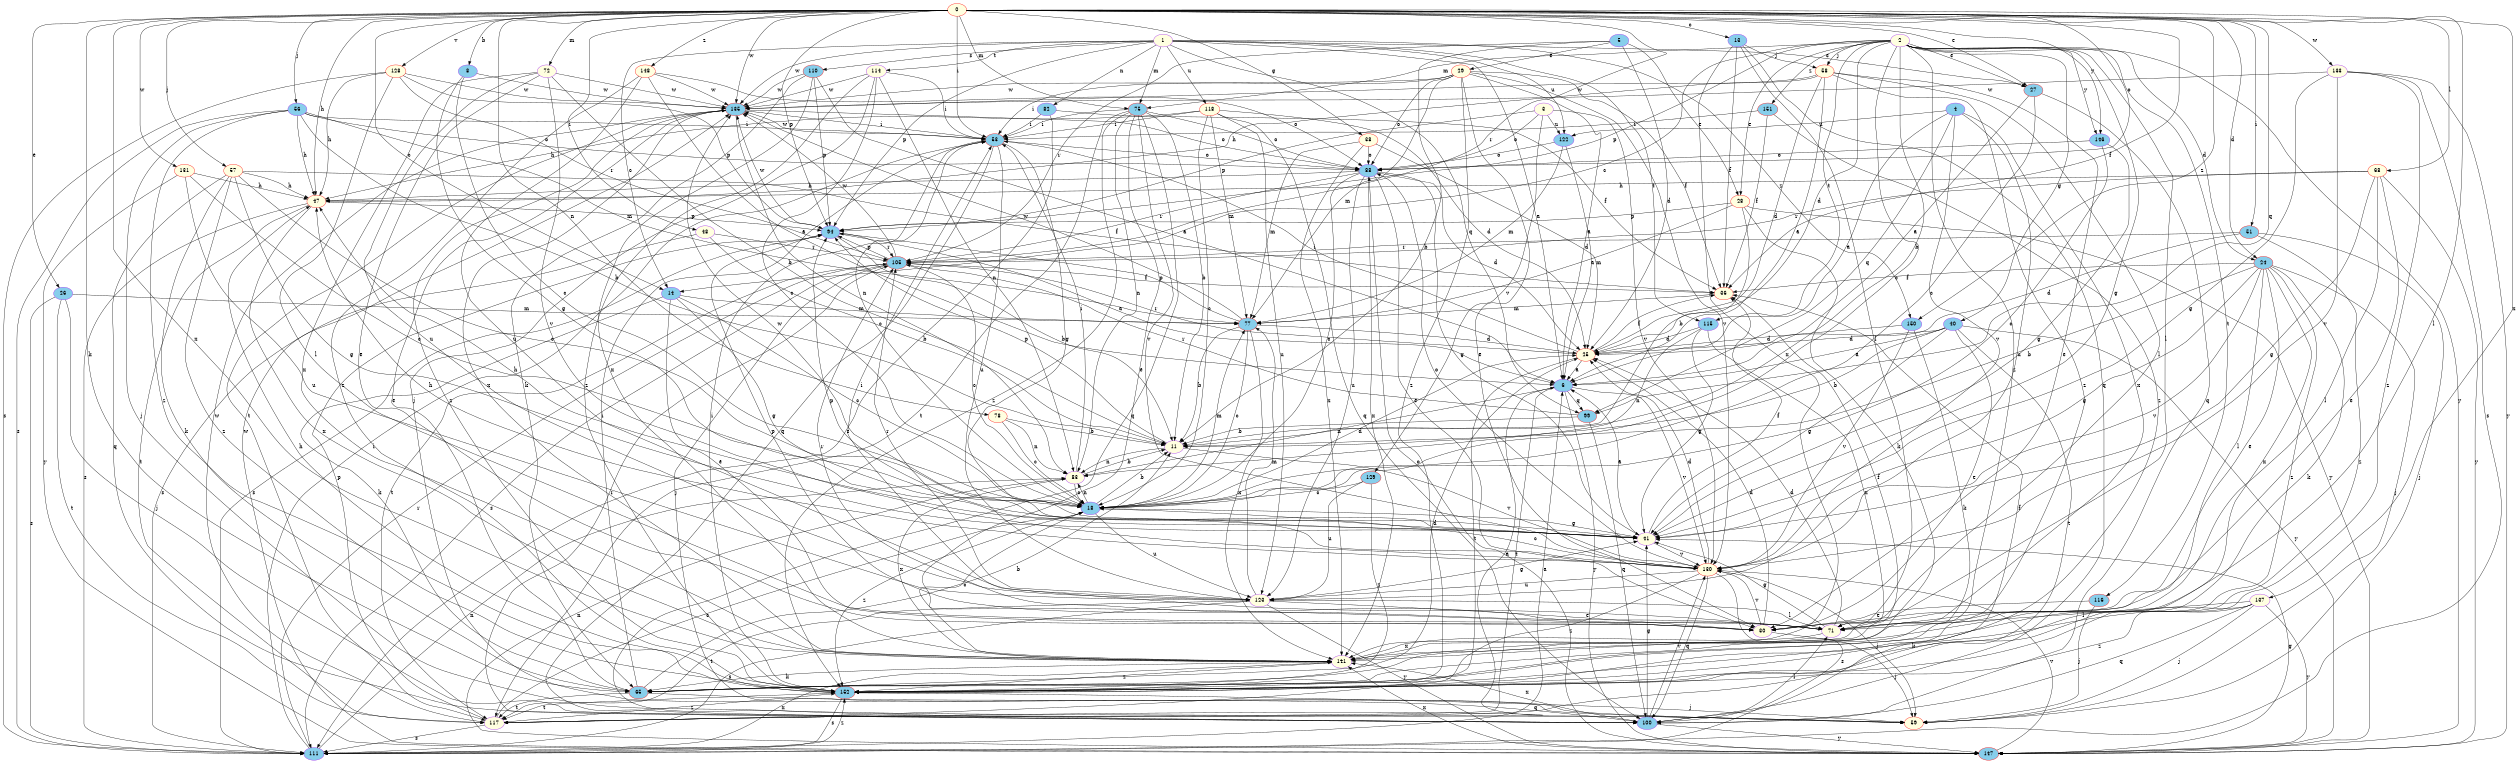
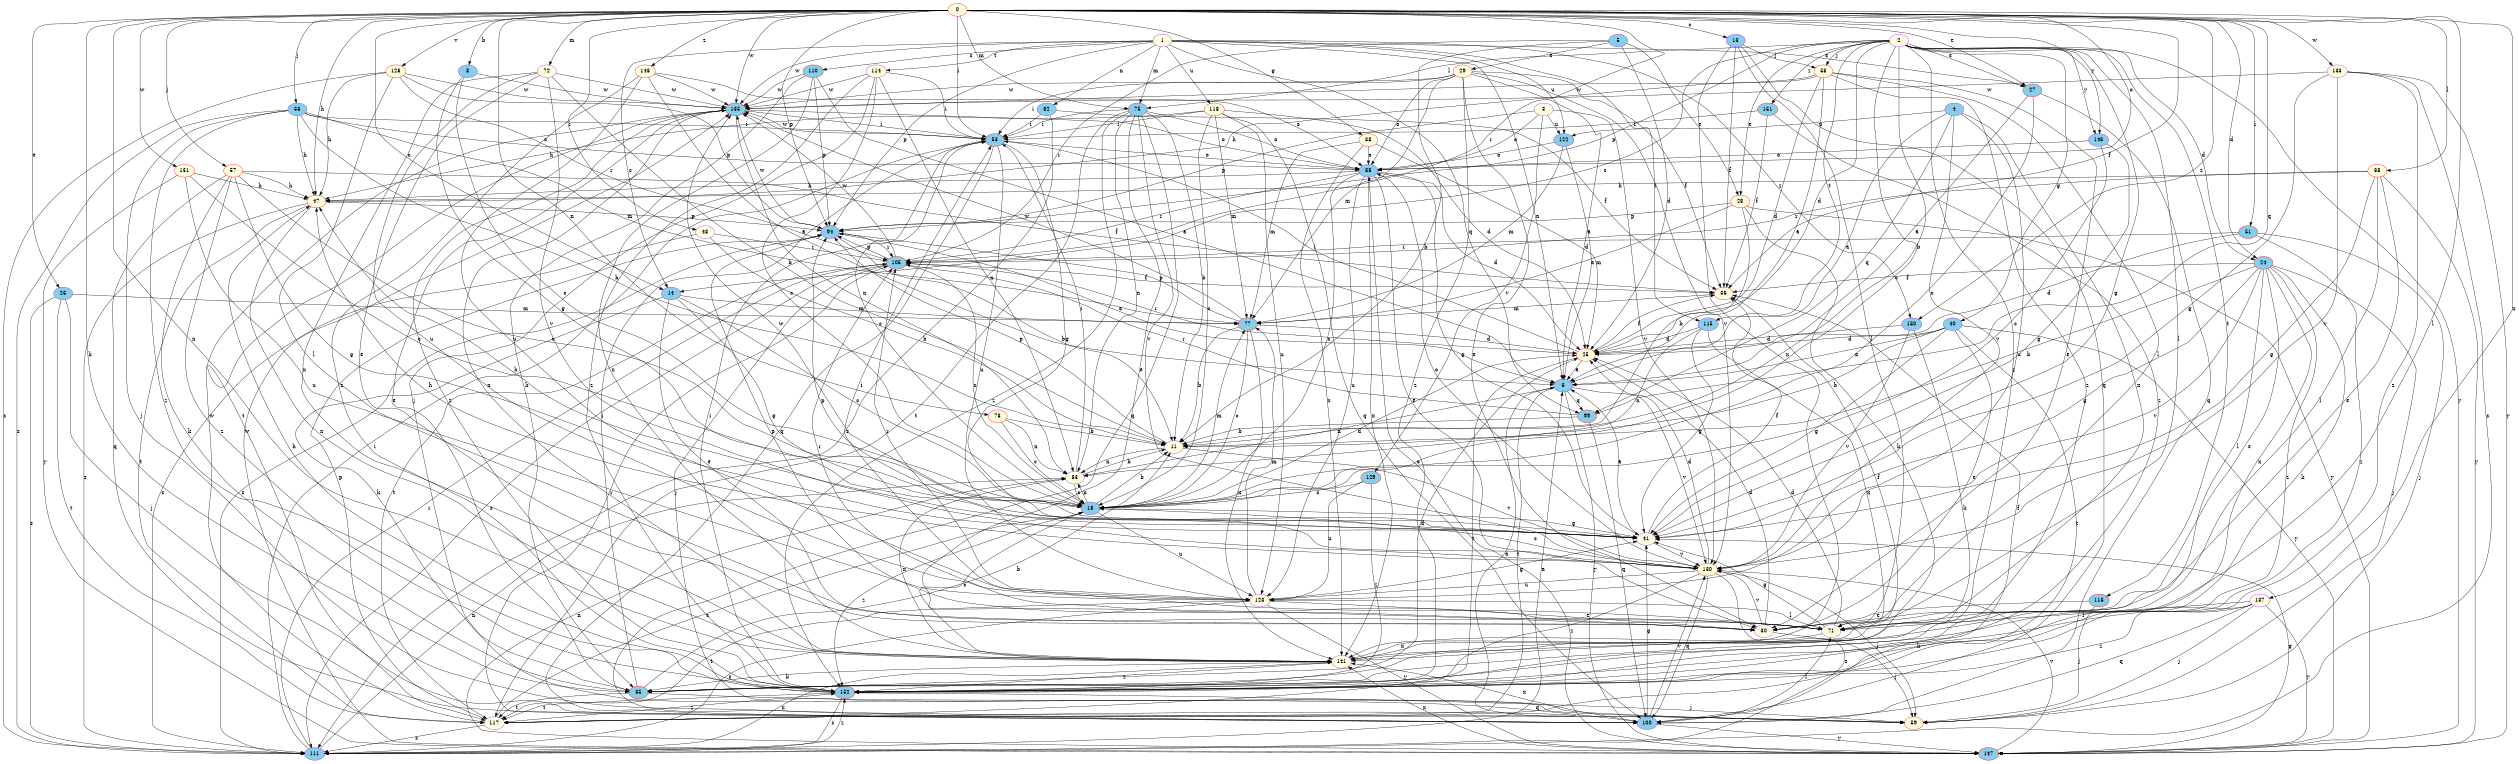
edge "2" -> "75": label "m" -> "l"
